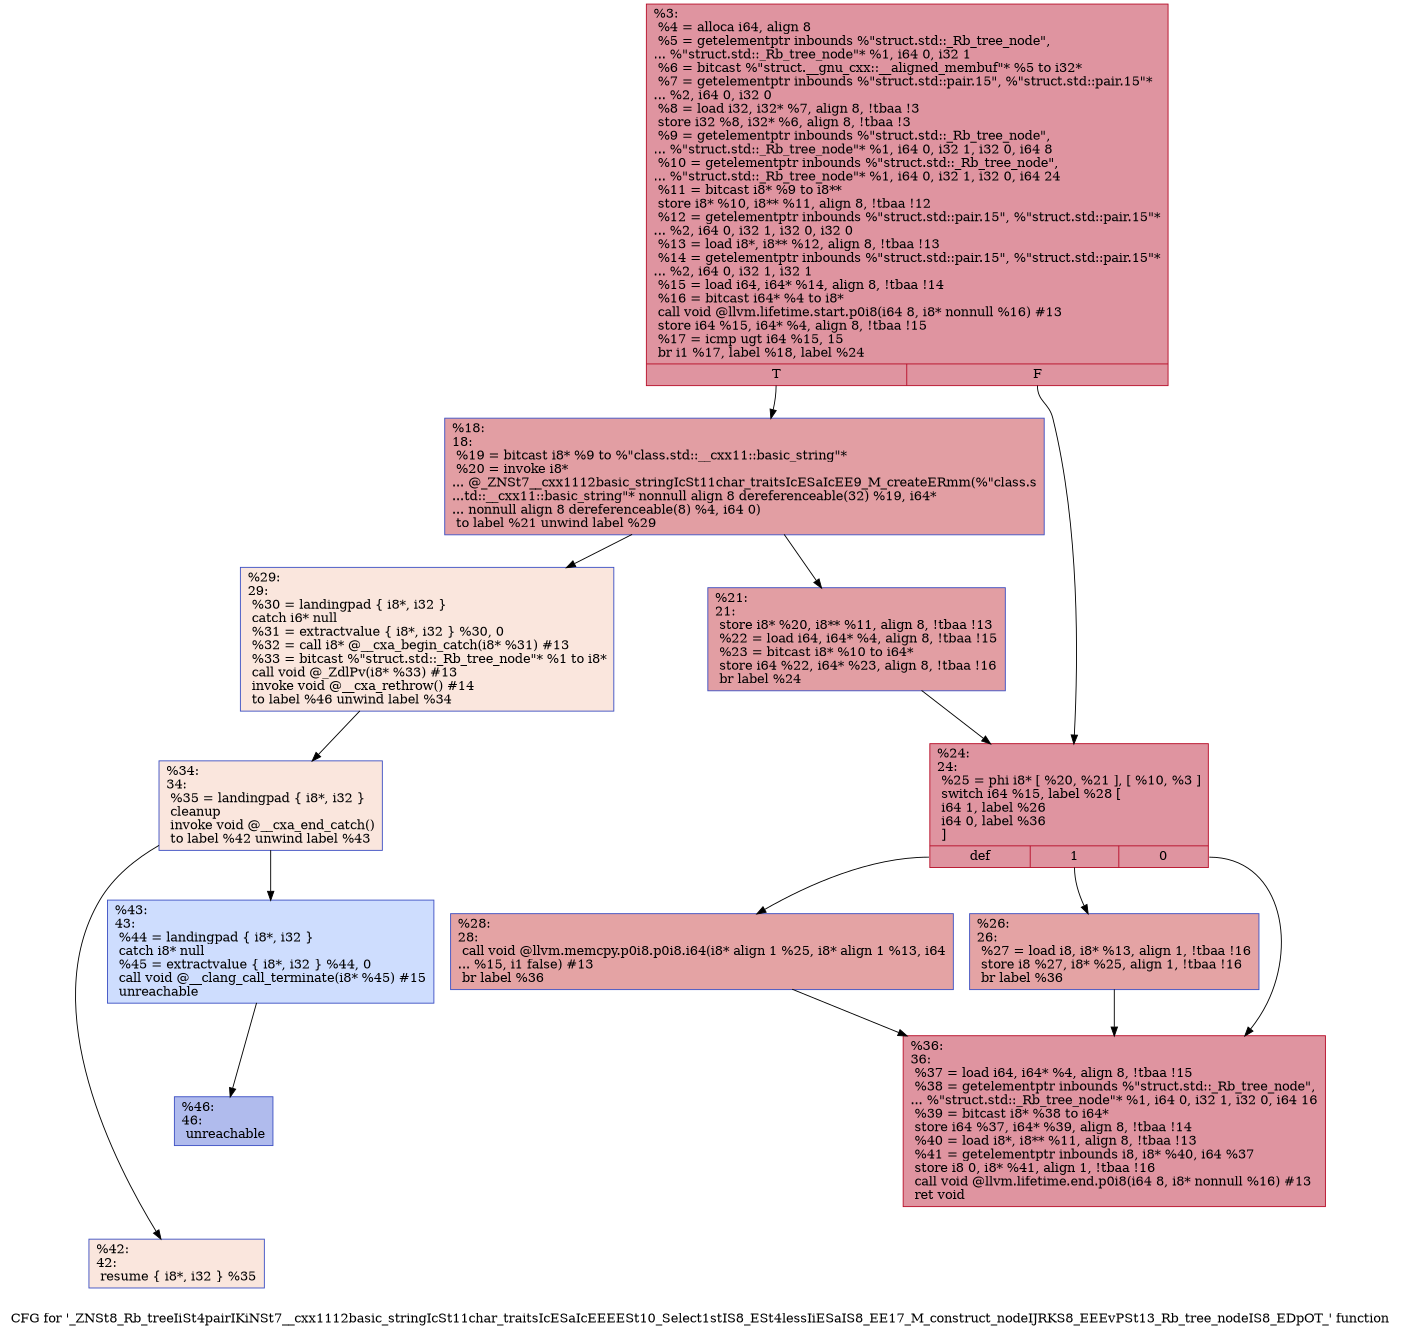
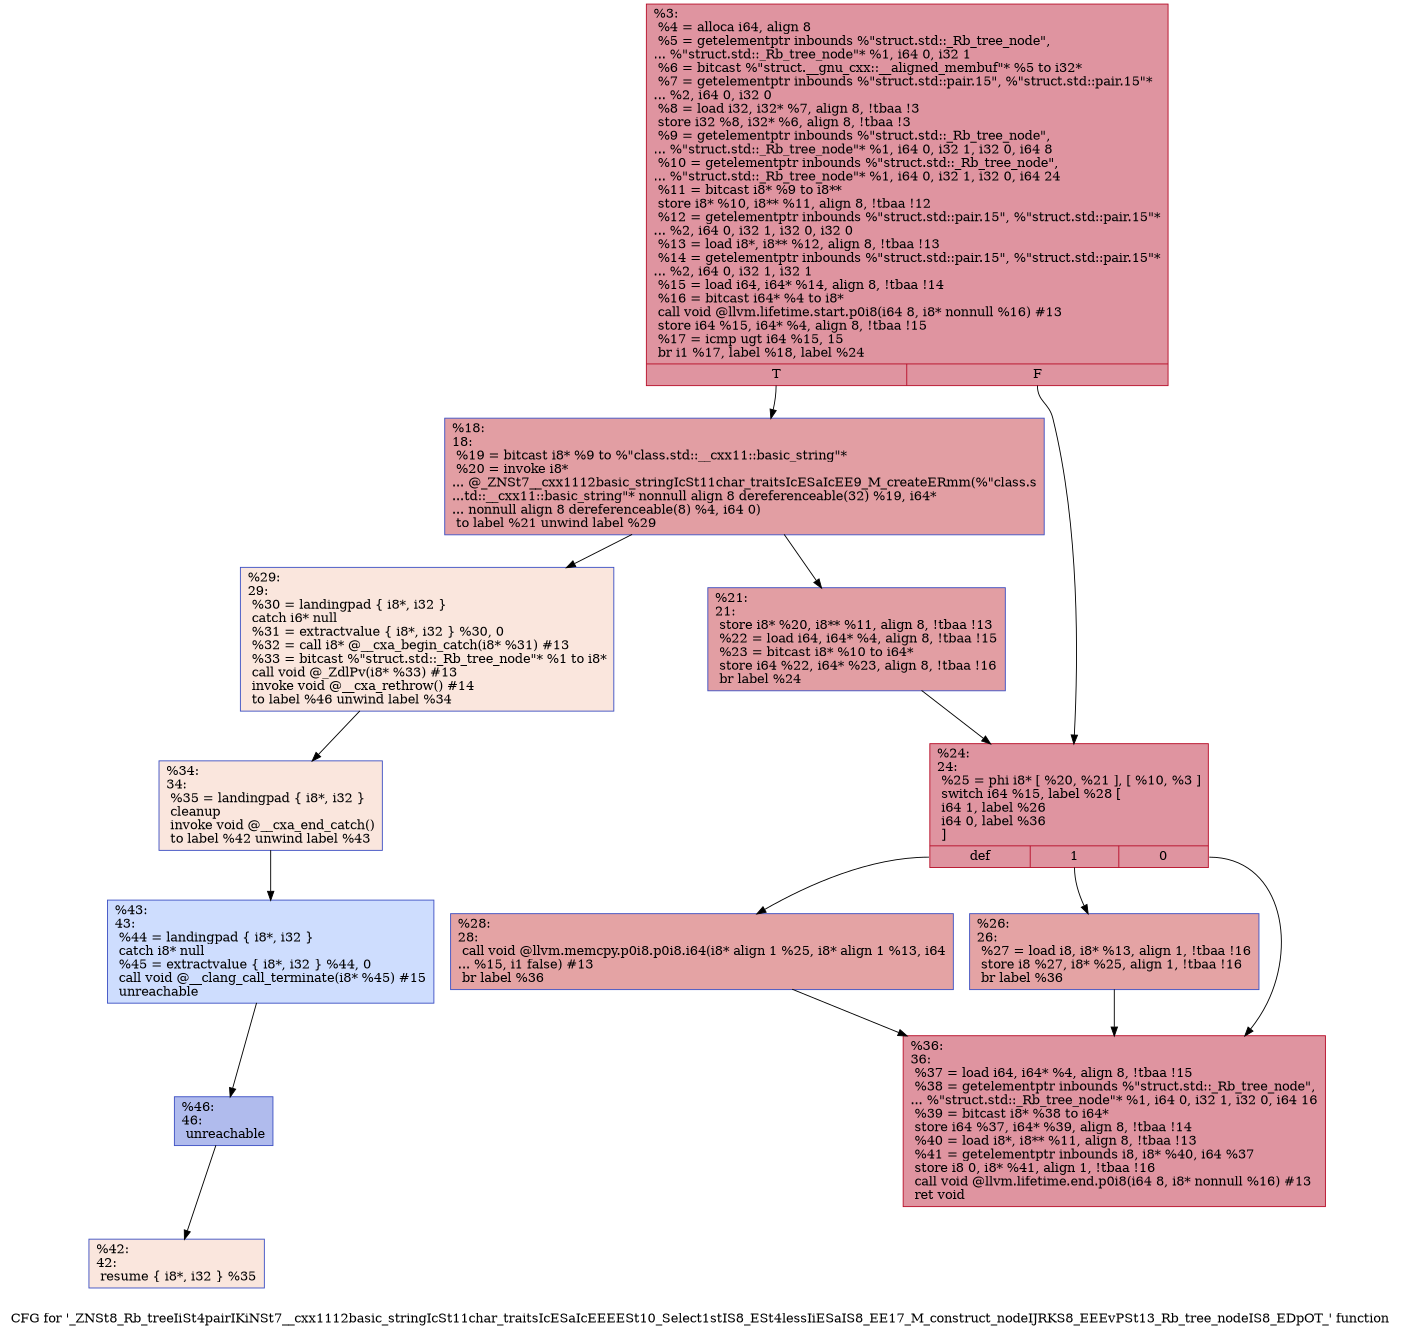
edge "%34:" -> "%42:": now "%46:" -> "%42:"
